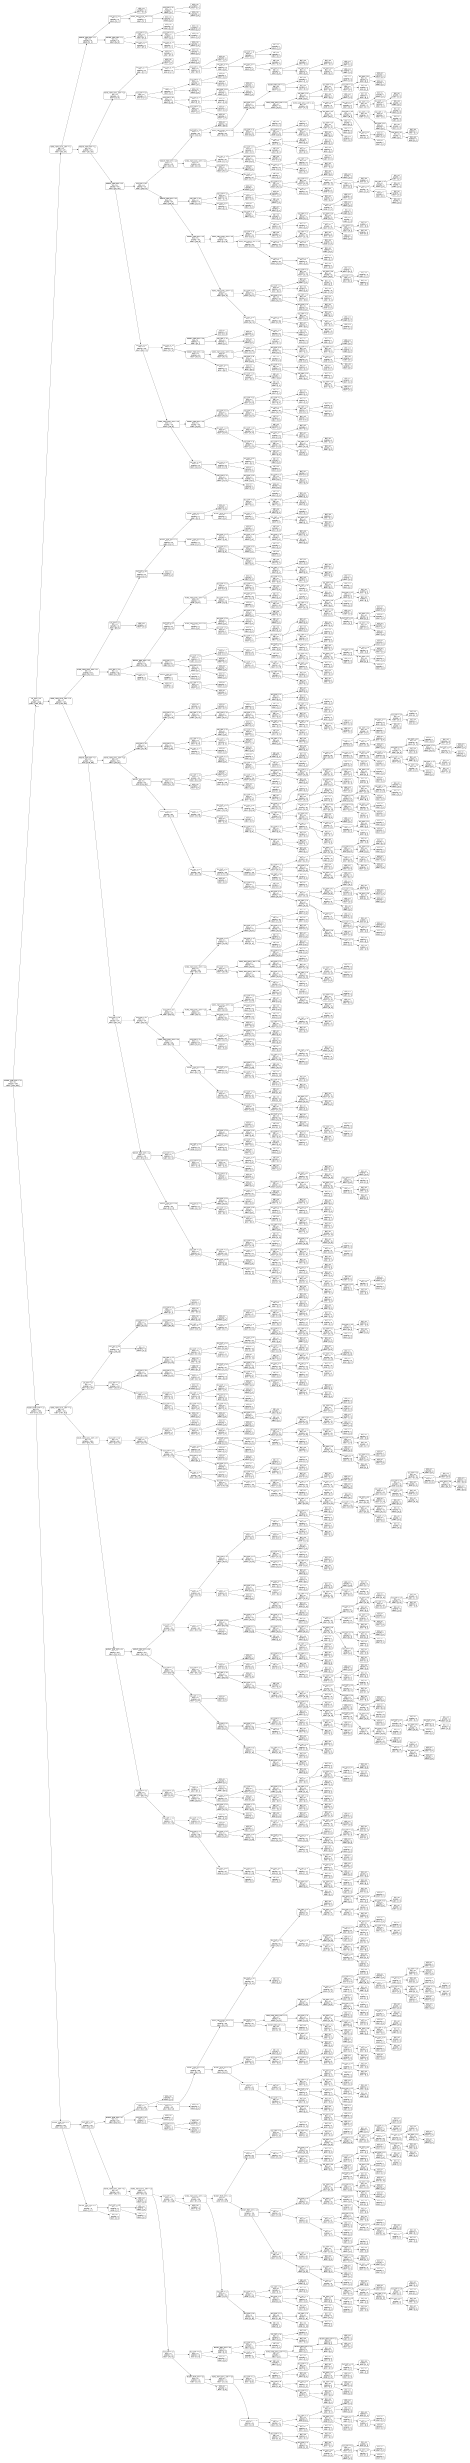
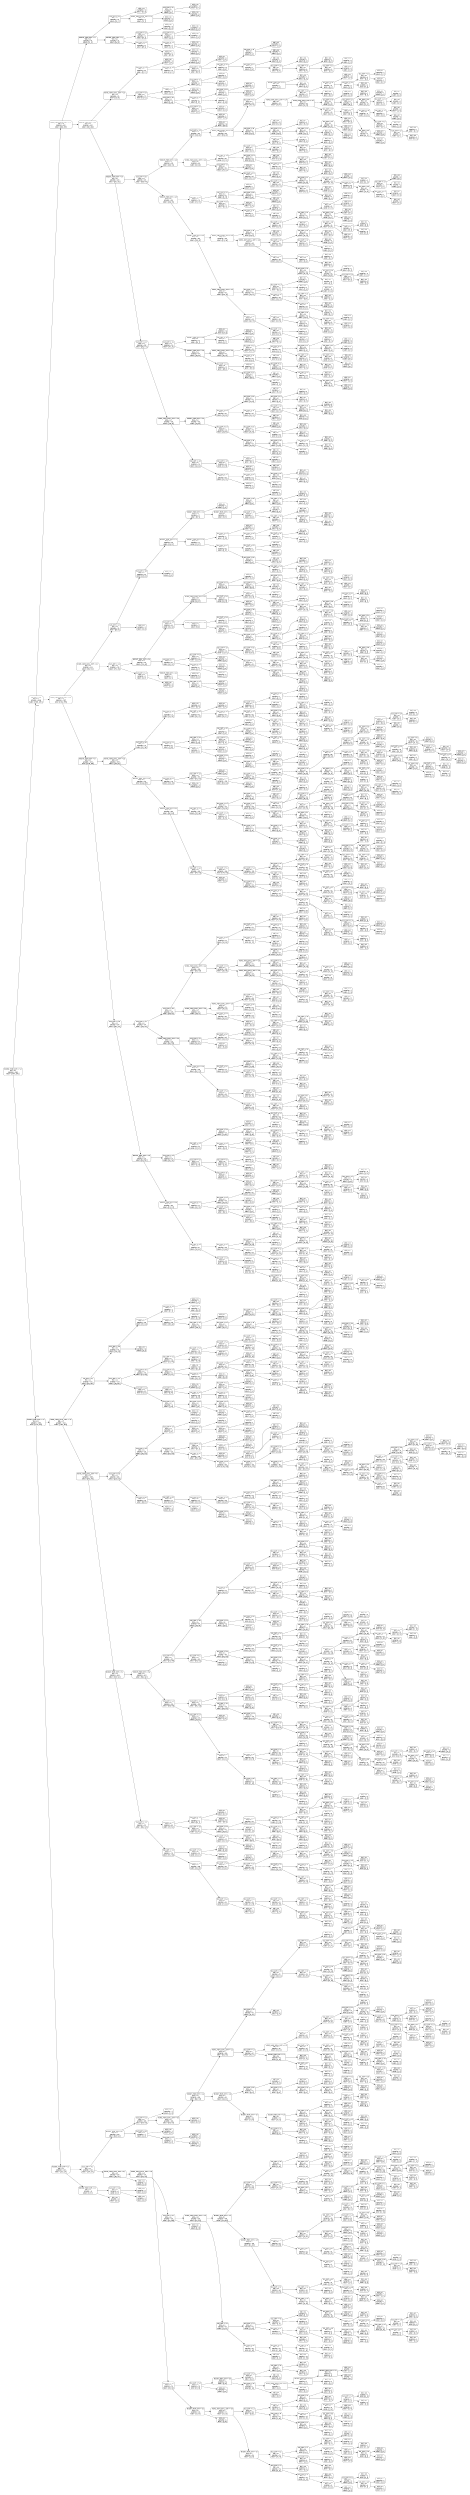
edge "ELO_DIFF <= 2.4 gini = 0.5 samples = 222 value = [215, 133]" -> "ELO_DIFF <= 6.6 gini = 0.4 samples = 78 value = [37, 77]": now "ELO_DIFF <= 4.8 gini = 0.5 samples = 306 value = [254, 218]" -> "ELO_DIFF <= 6.6 gini = 0.4 samples = 78 value = [37, 77]"
